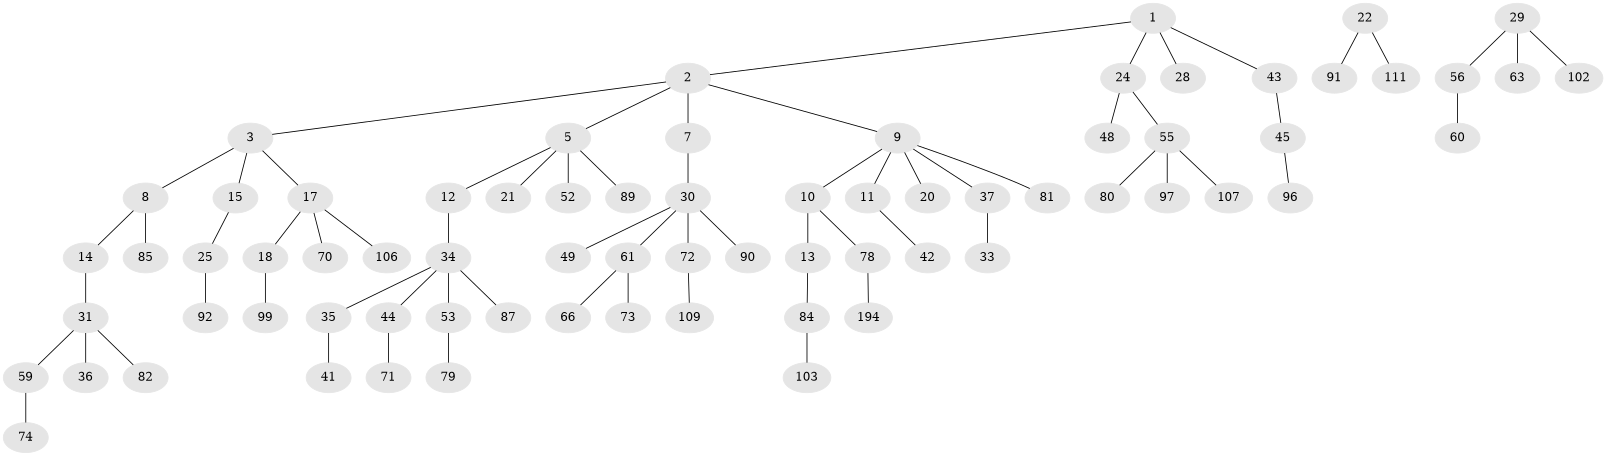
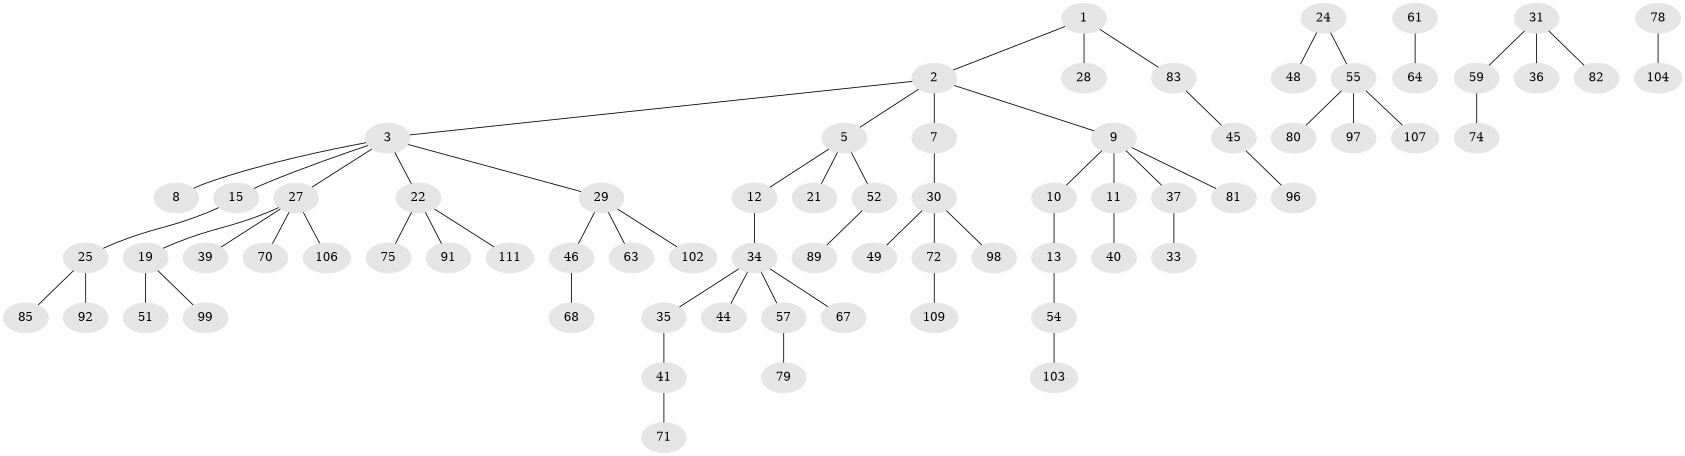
edge "1" -- "24": removed
node "43": label "43" -> "83"
node "56": label "56" -> "46"
node "60": label "60" -> "68"
edge "3" -- "22": added
edge "3" -- "29": added
edge "5" -- "89": now "52" -- "89"
node "17": label "17" -> "27"
node "20": removed
edge "8" -- "85": now "25" -- "85"
edge "30" -- "61": removed
edge "10" -- "78": removed
node "14": removed
node "39": added
node "18": label "18" -> "19"
node "75": added
node "90": label "90" -> "98"
node "42": label "42" -> "40"
node "51": added
node "53": label "53" -> "57"
node "87": label "87" -> "67"
node "66": label "66" -> "64"
node "73": removed
node "84": label "84" -> "54"
node "194": label "194" -> "104"
edge "44" -- "71": now "41" -- "71"
